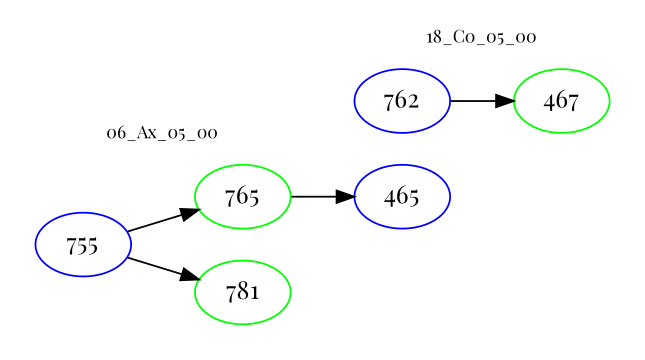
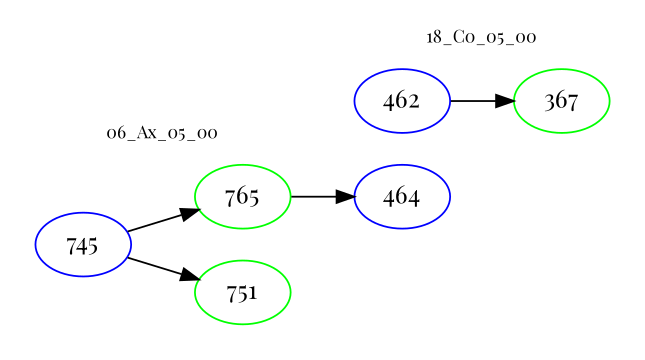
node "762": label "762" -> "462"
node "467": label "467" -> "367"
node "465": label "465" -> "464"
node "755": label "755" -> "745"
node "781": label "781" -> "751"
